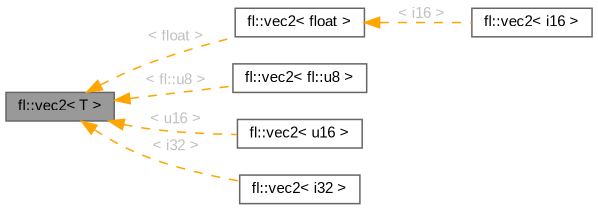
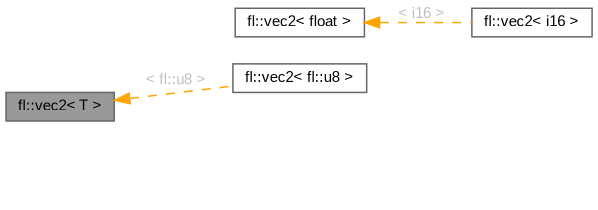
edge "fl::vec2< float >" -> "fl::vec2< T >": removed, label "< float >"
node "fl::vec2< u16 >": removed
node "fl::vec2< i32 >": removed
